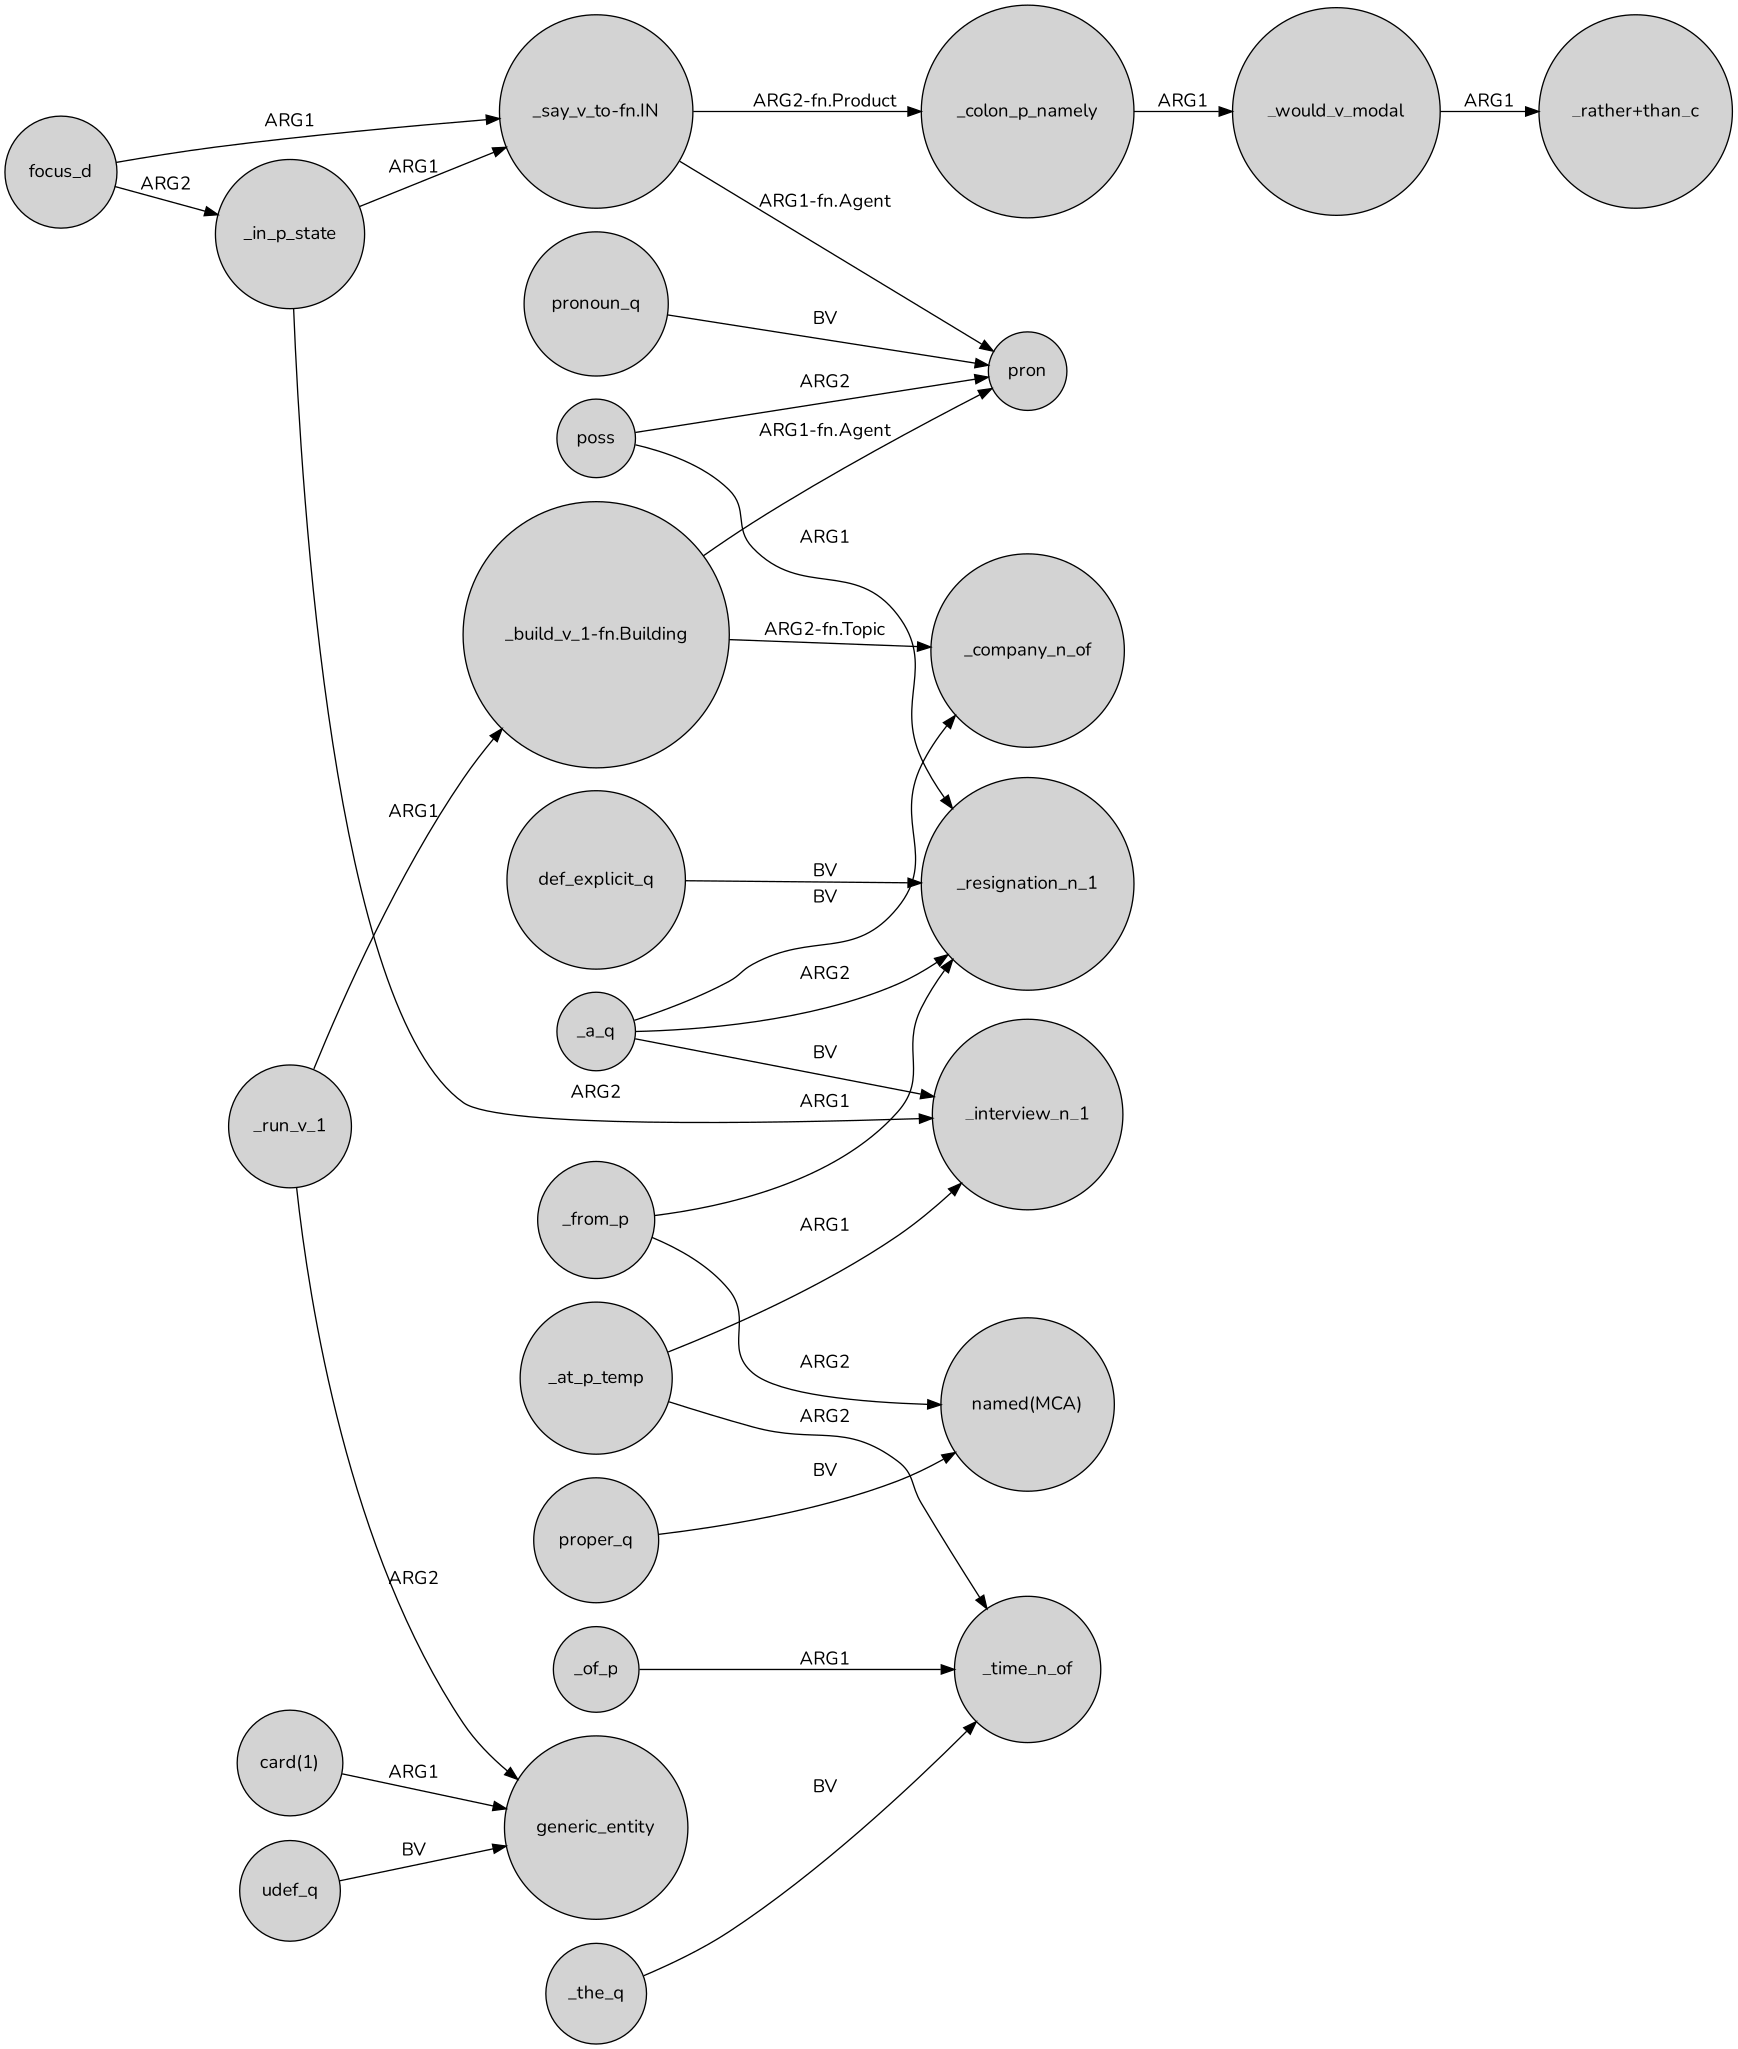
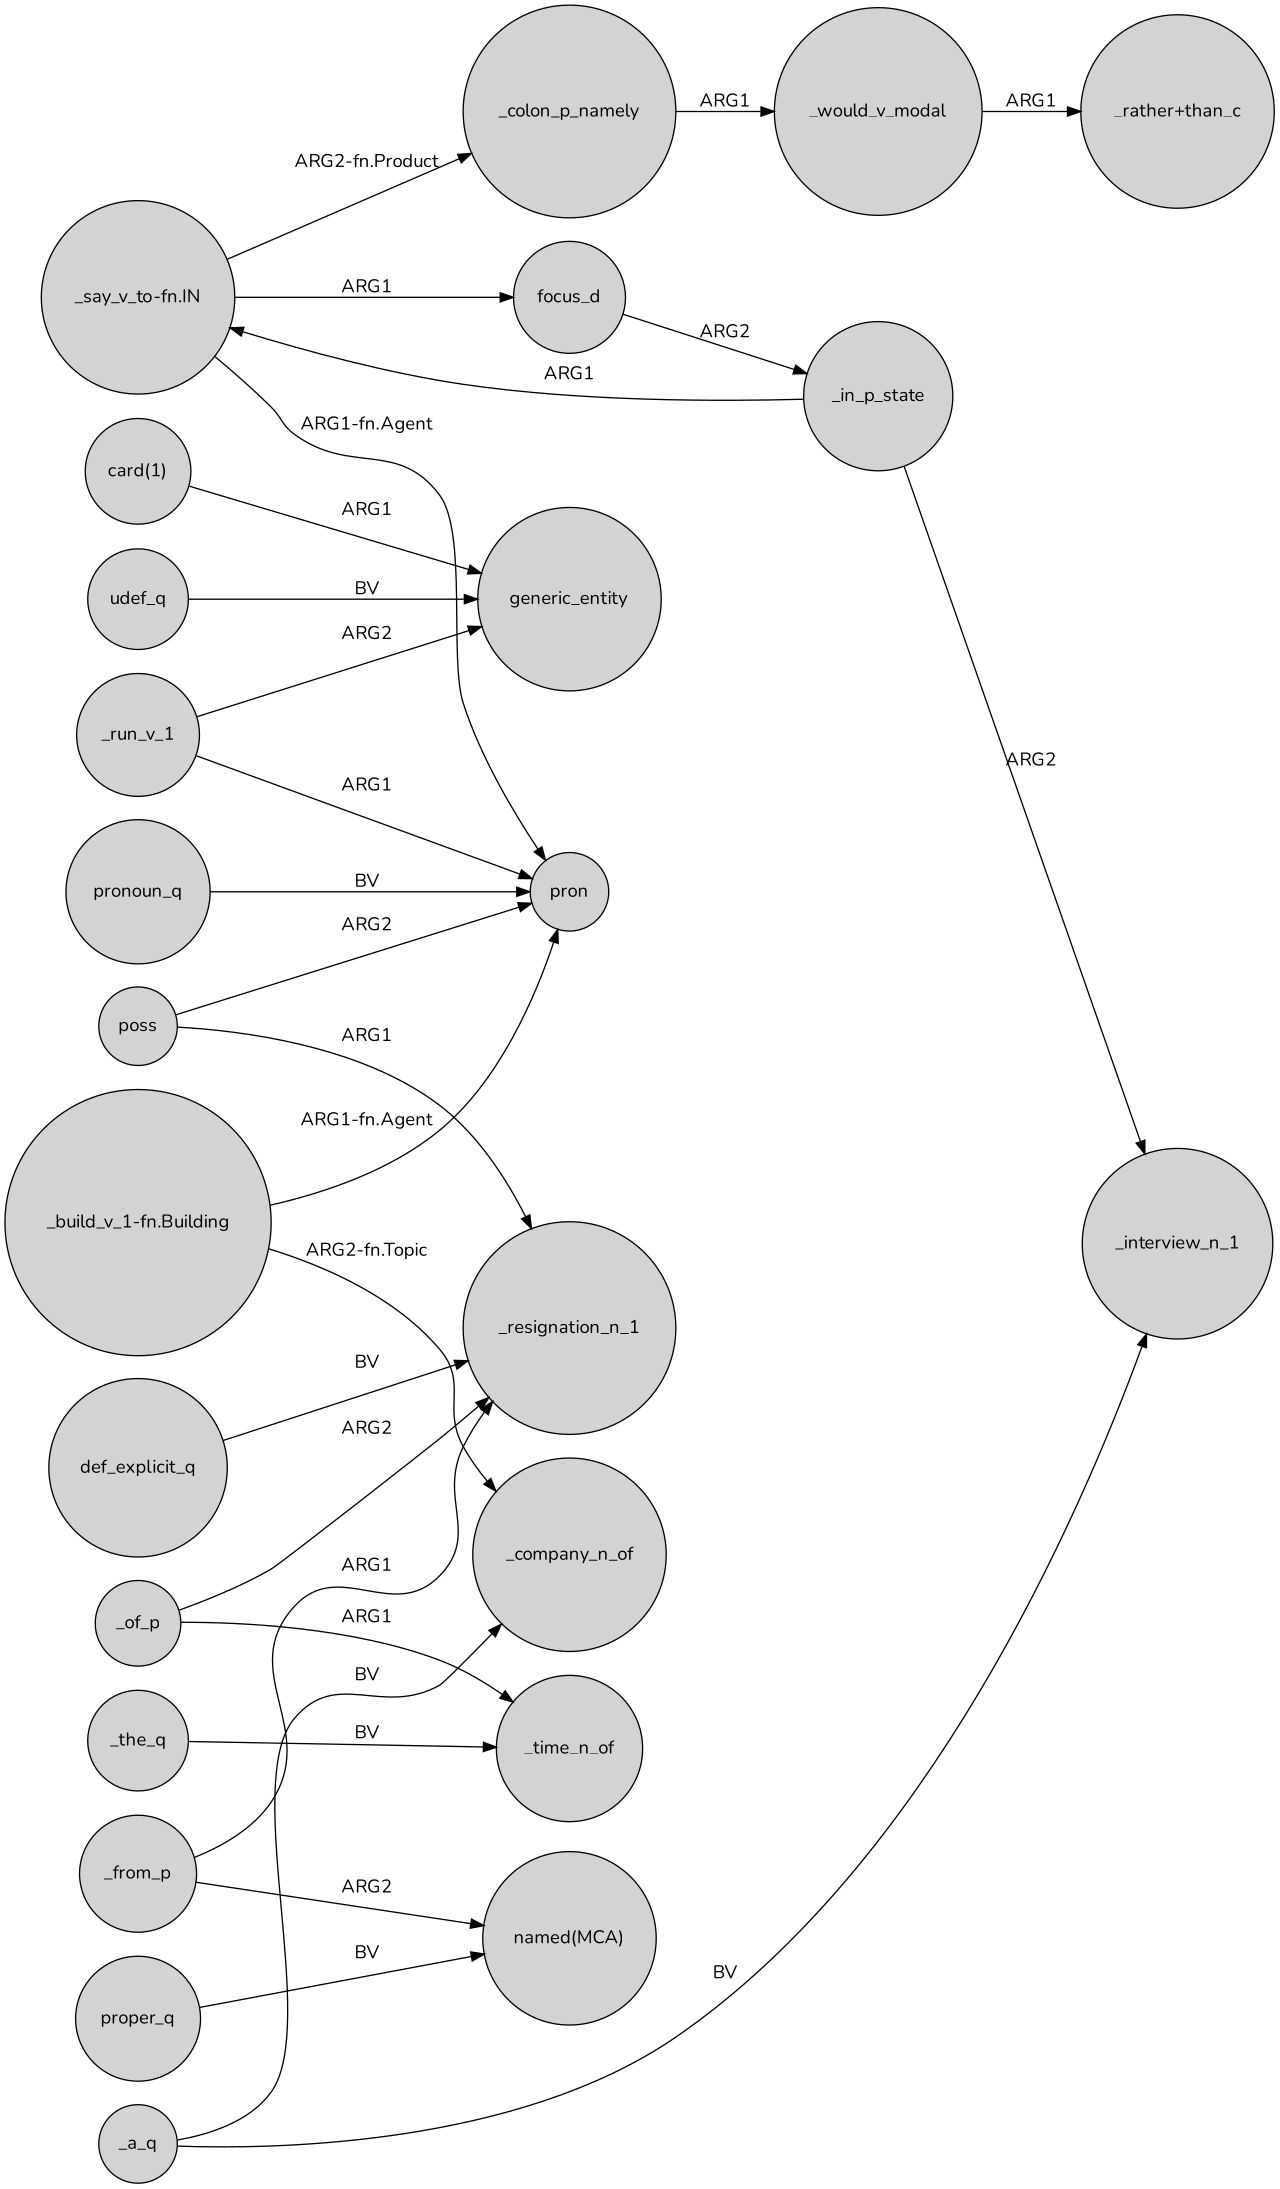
edge "focus_d" -> "_say_v_to-fn.IN": reversed
edge "_run_v_1" -> "_build_v_1-fn.Building": now "_run_v_1" -> "pron"
edge "_a_q" -> "_resignation_n_1": now "_of_p" -> "_resignation_n_1"
node "_at_p_temp": removed
